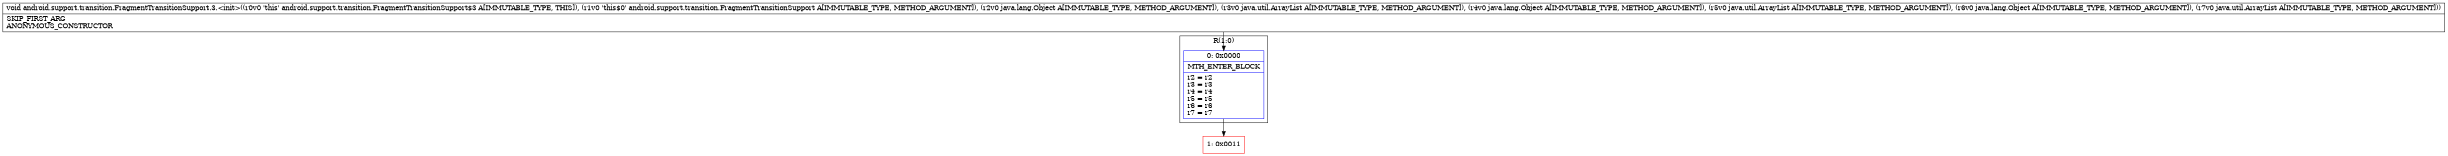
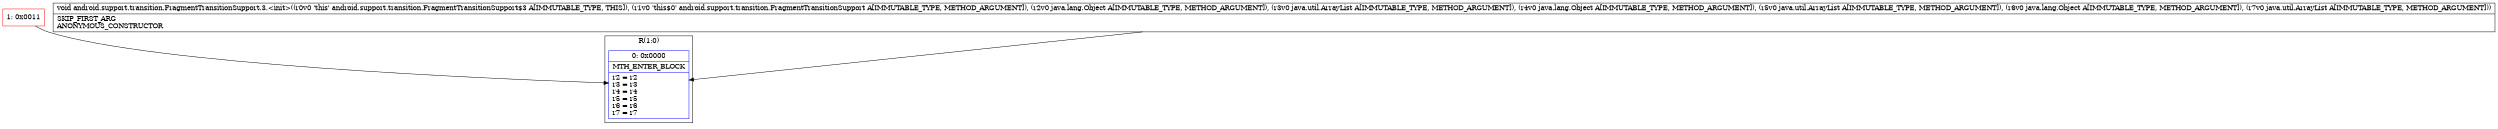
edge "0: 0x0000" -> "1: 0x0011": reversed
